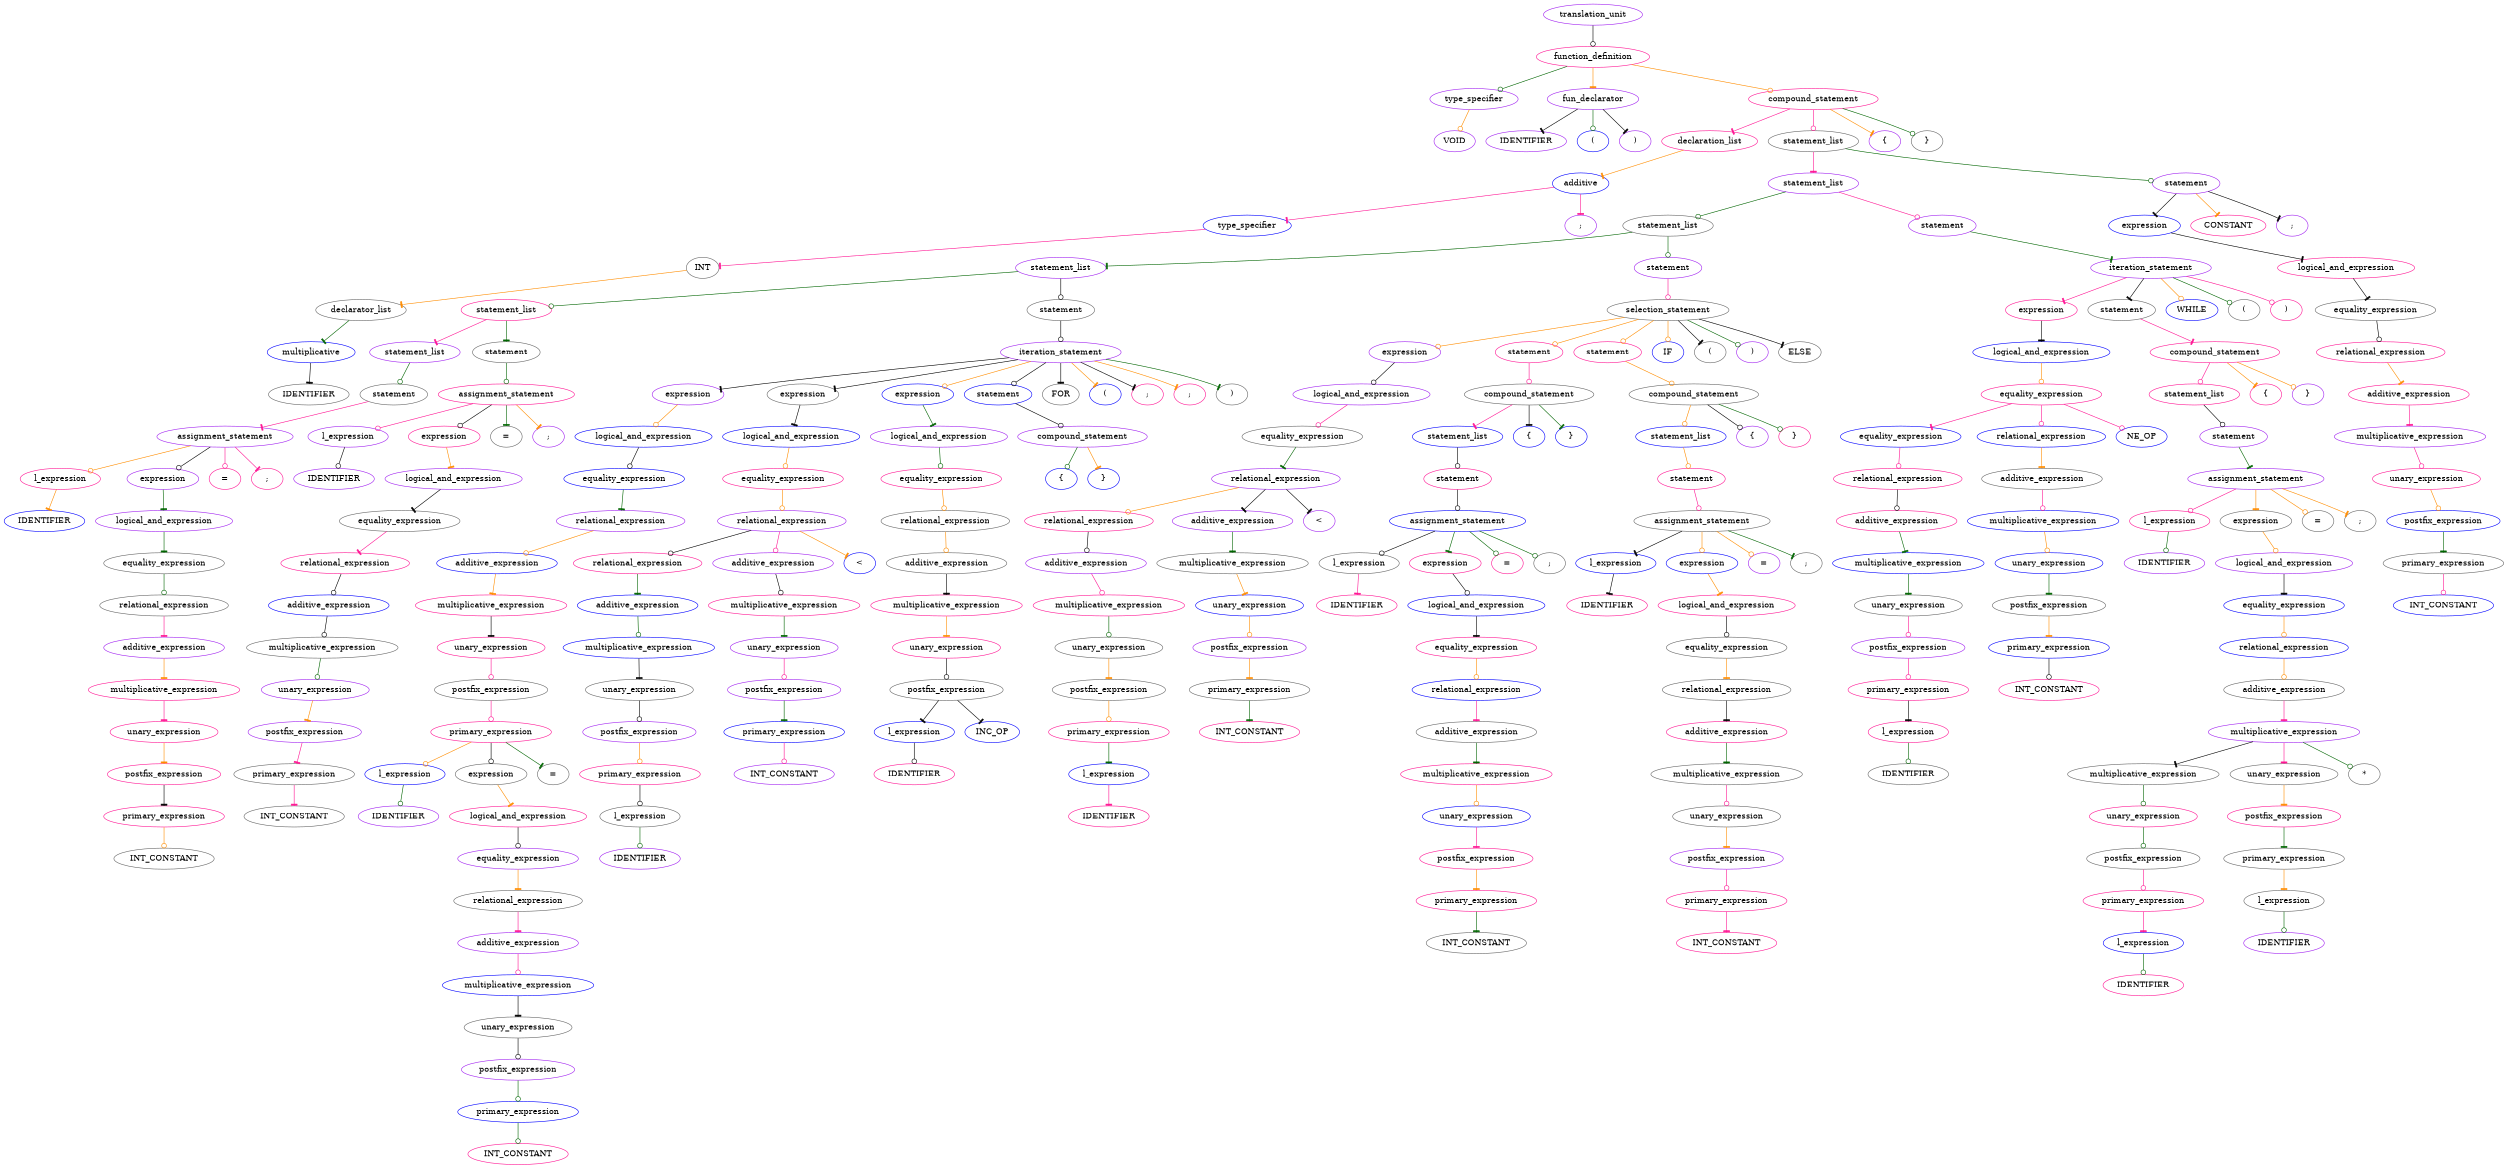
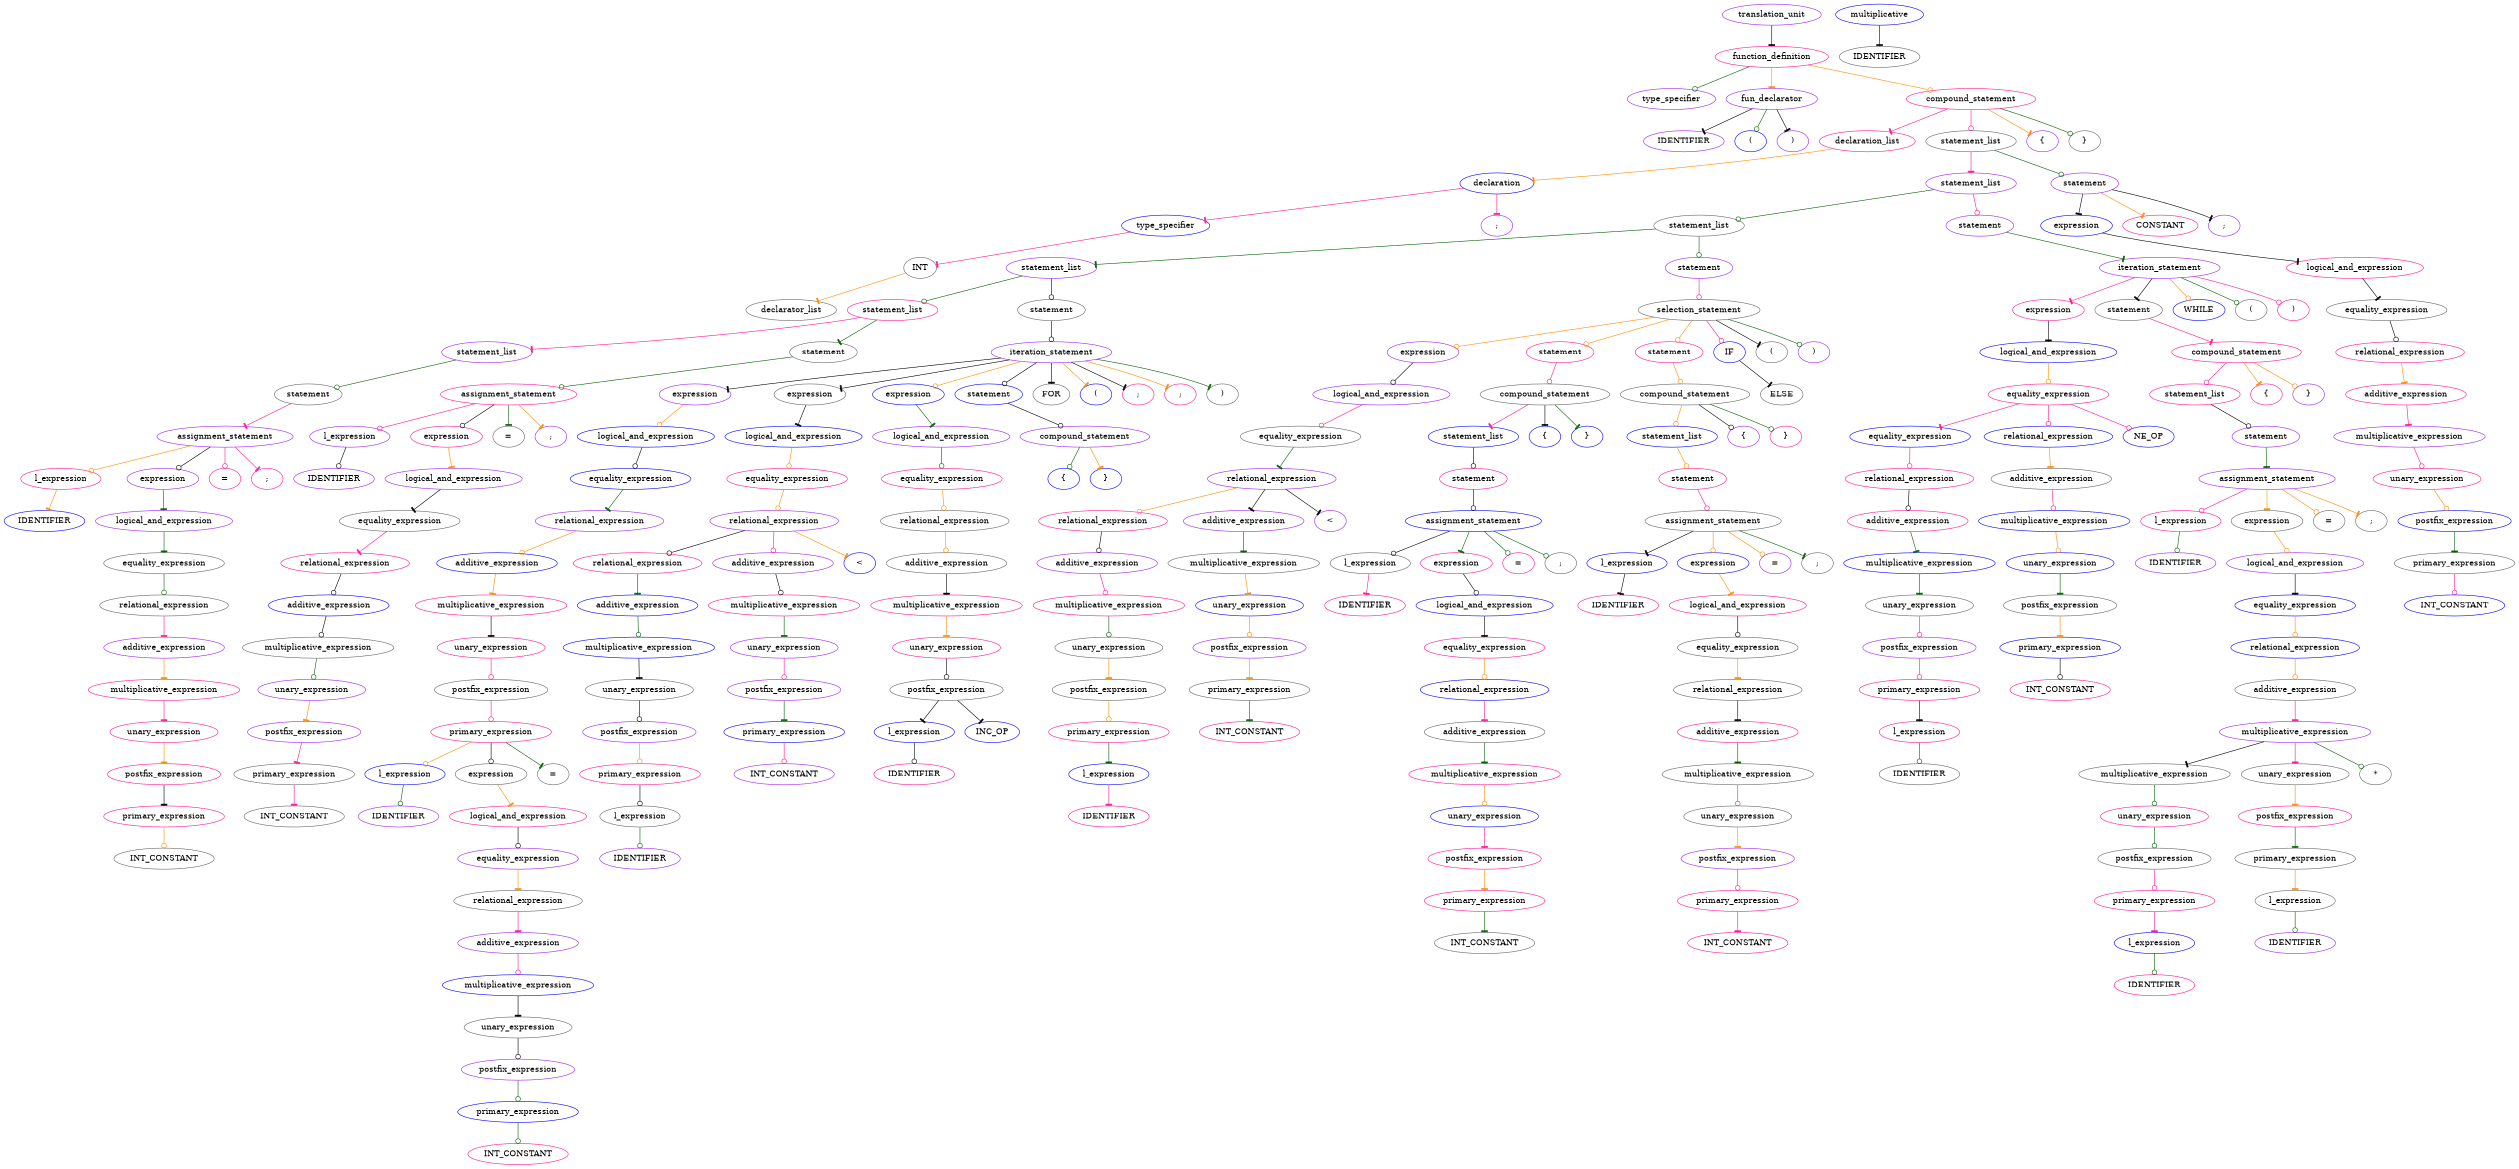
edge "translation_unit" -> "function_definition": arrowhead odot -> tee
node "VOID": removed
node "additive": label "additive" -> "declaration"
edge "selection_statement" -> "IF": color darkorange -> deeppink
edge "declarator_list" -> "multiplicative": removed
edge "selection_statement" -> "ELSE": now "IF" -> "ELSE"
